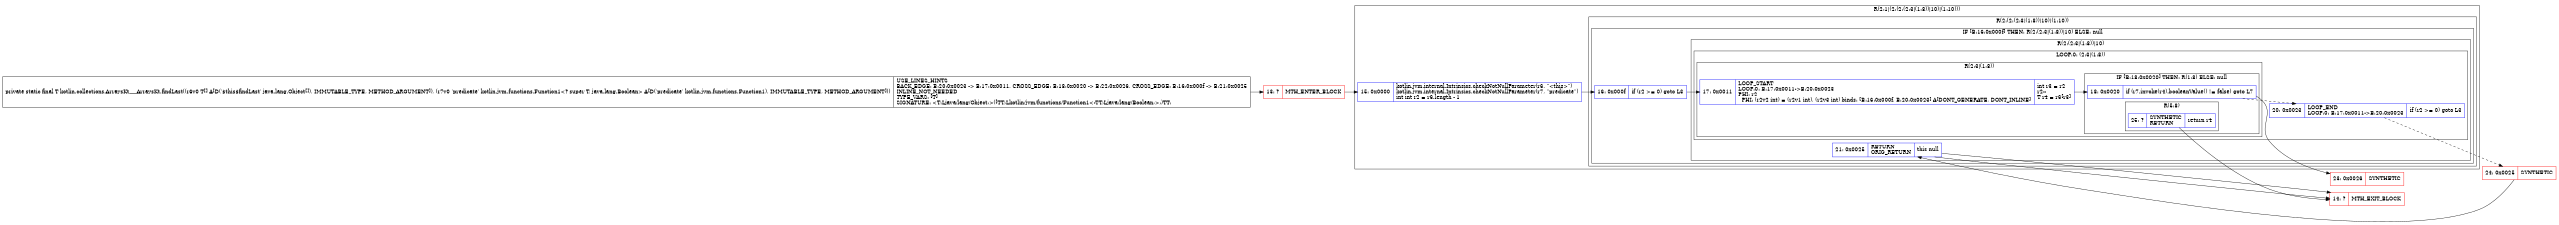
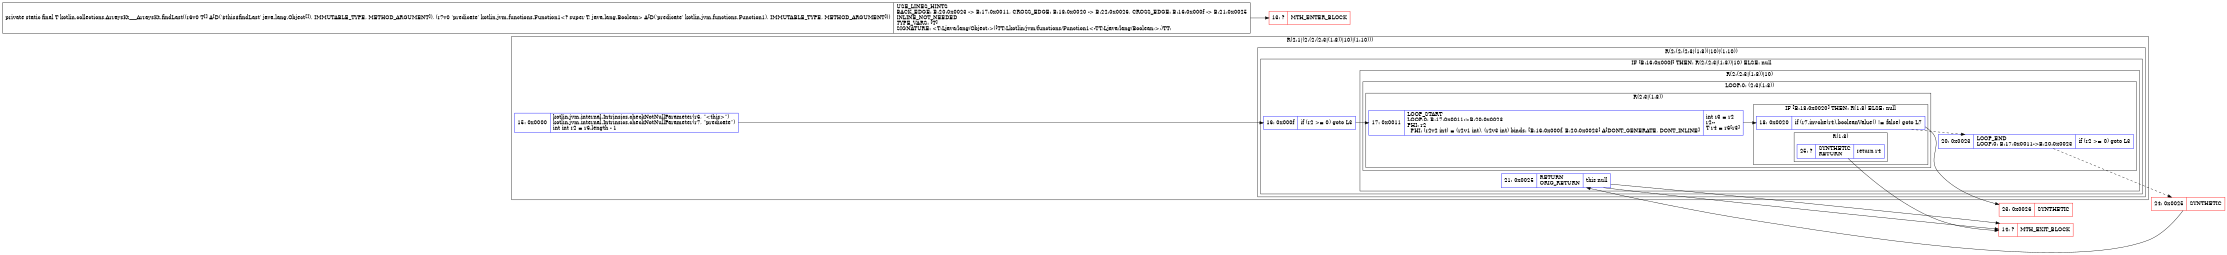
edge "13: ?" -> "15: 0x0000": removed
cluster "R(5:8)": label "R(5:8)" -> "R(1:8)"
